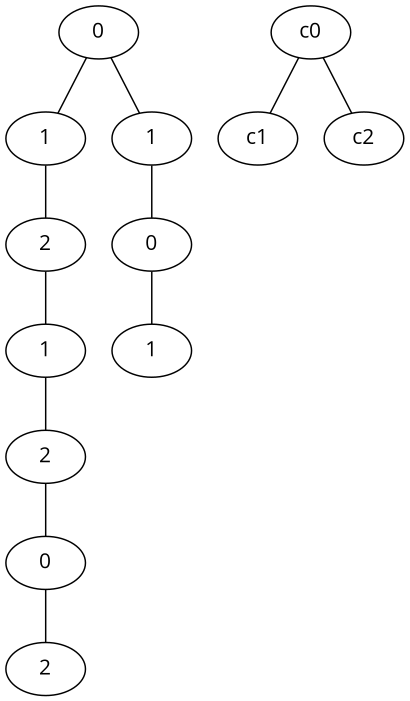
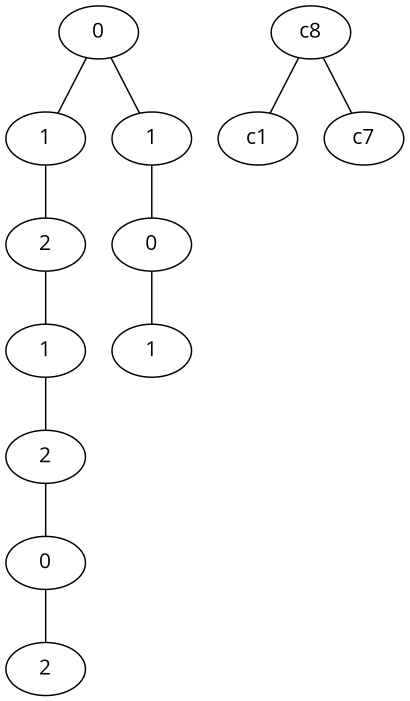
node "c0": label "c0" -> "c8"
node "c2": label "c2" -> "c7"
